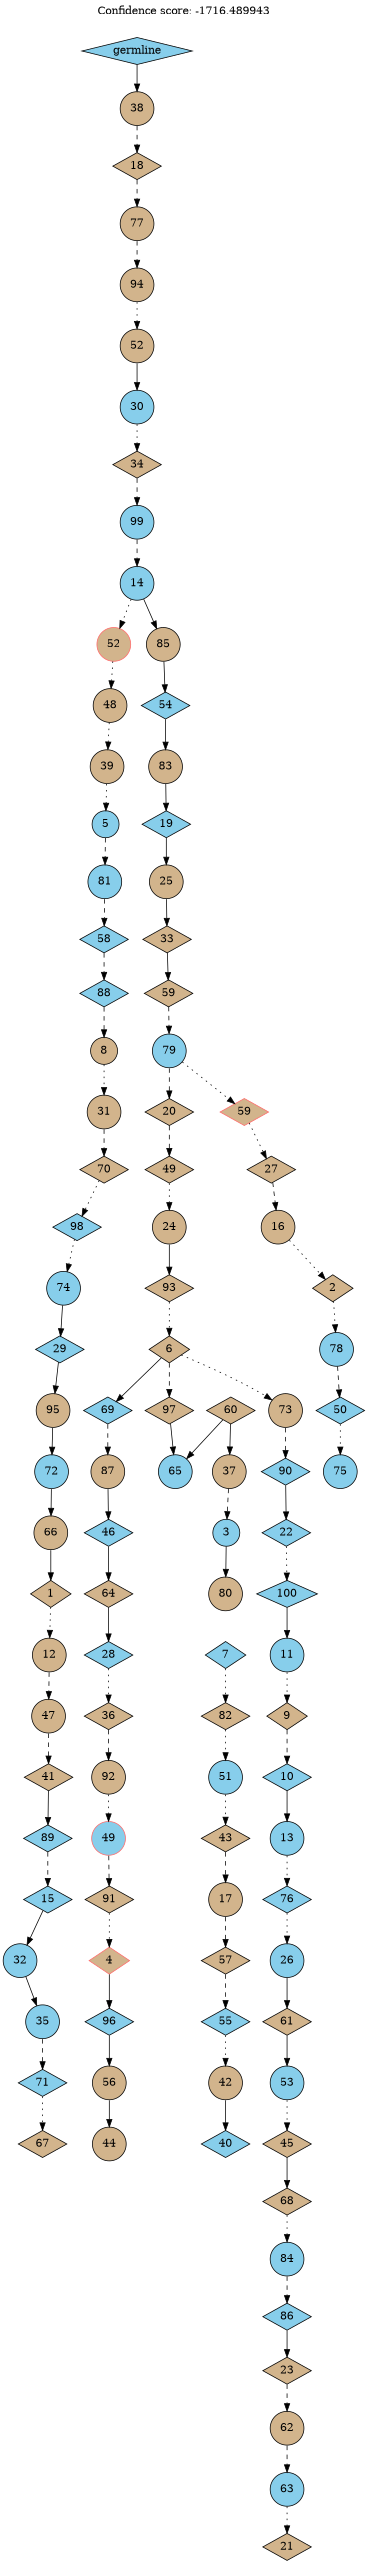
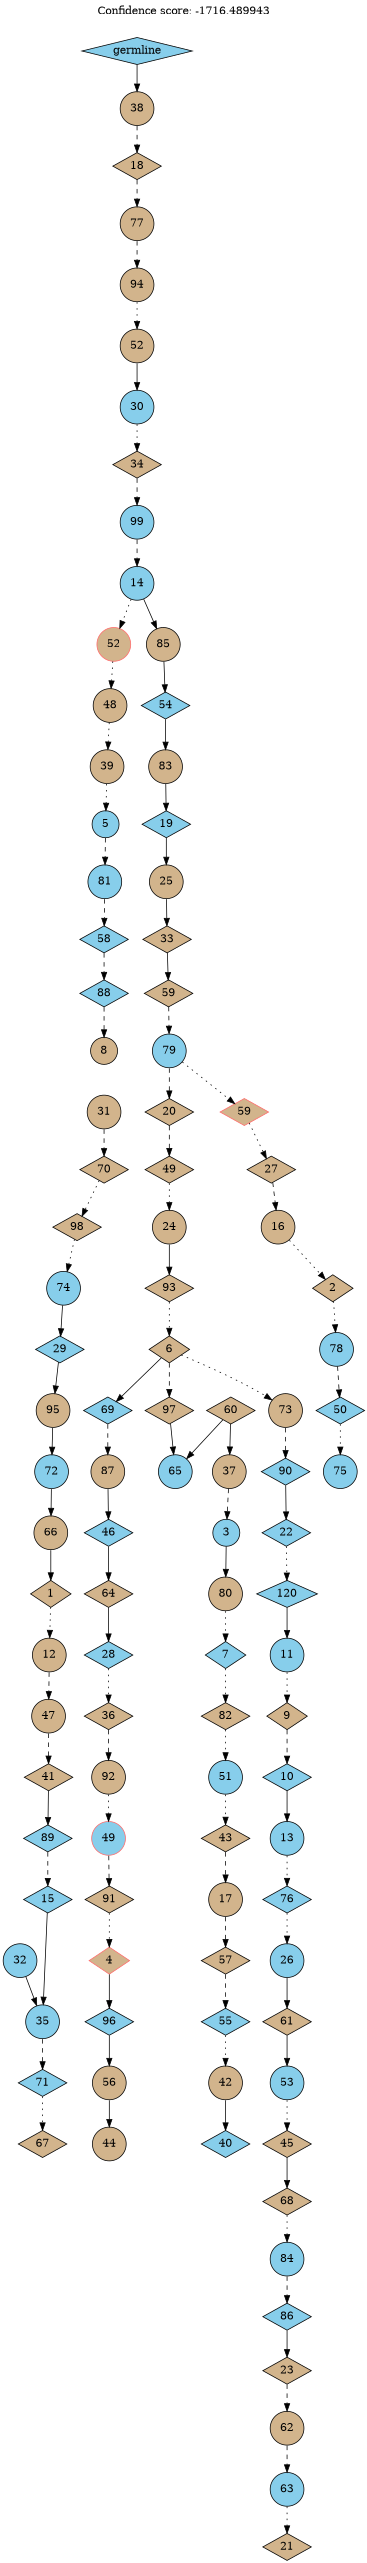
edge "8" -> "31": removed
node "98": fillcolor skyblue -> tan
node "100": label "100" -> "120"
edge "80" -> "7": added
edge "15" -> "32": now "15" -> "35"
